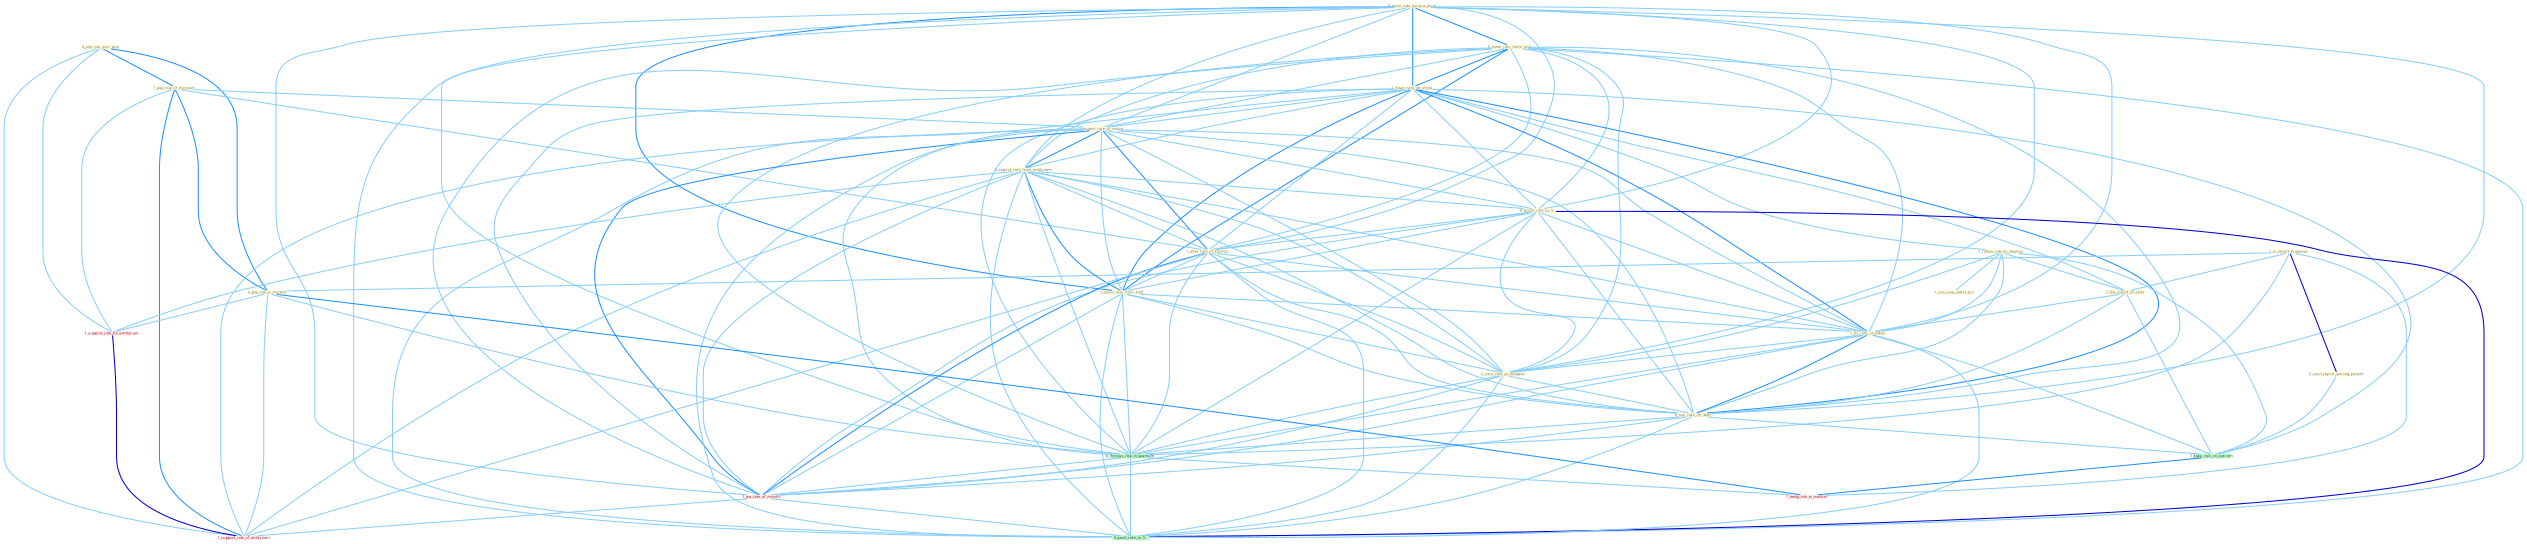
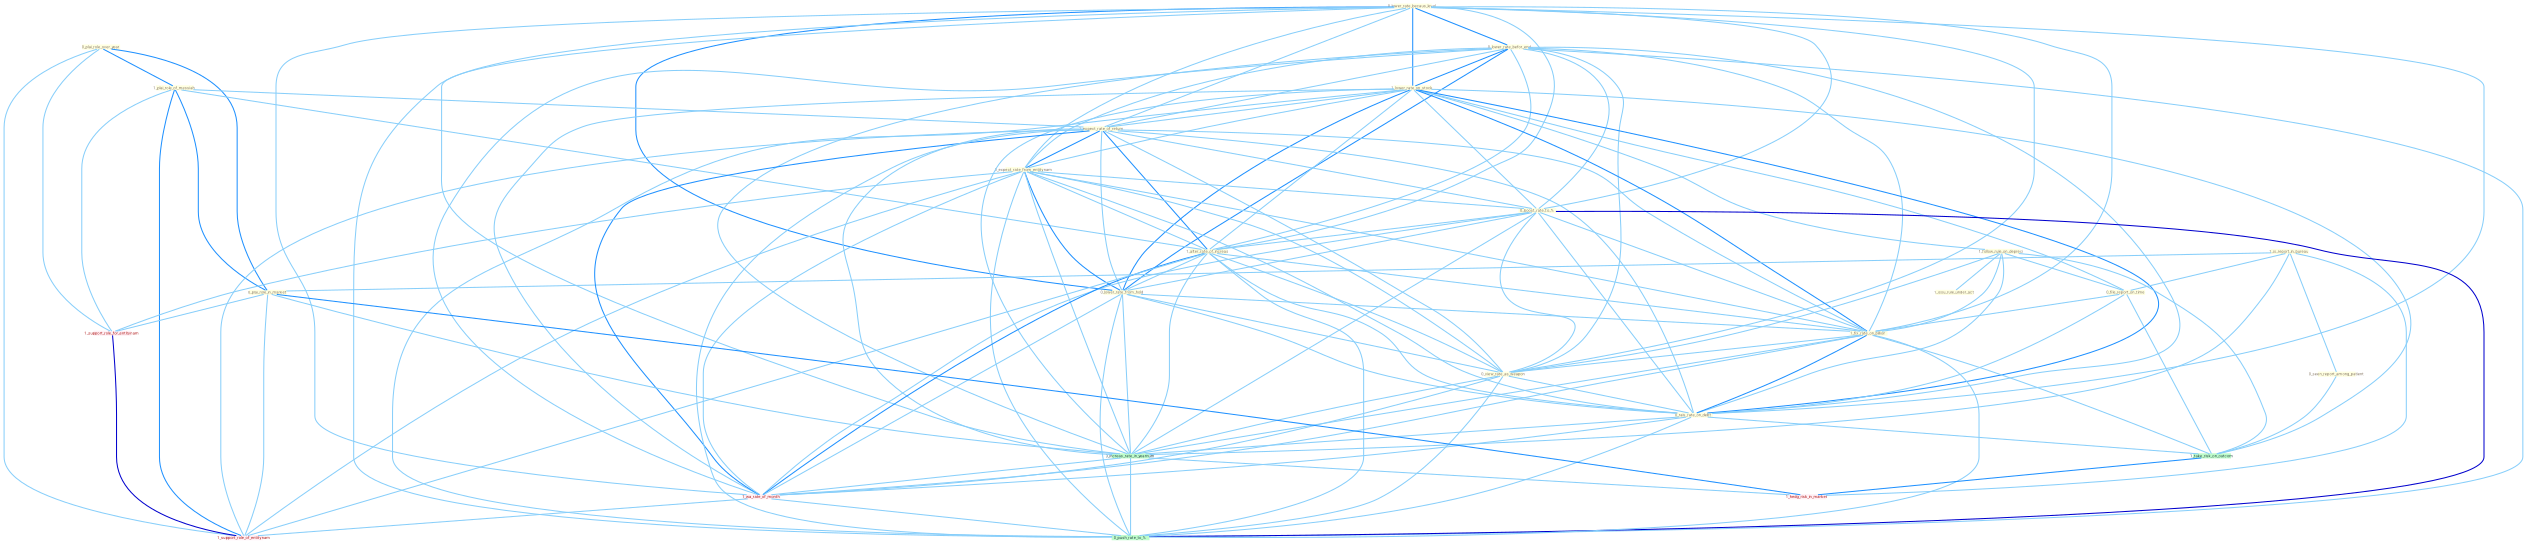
edge "1_is_report_in_bureau" -- "0_seen_report_among_patient": color #0000cd -> #87cefa
node "0_increas_risk_in_yearnum": label "0_increas_risk_in_yearnum" -> "0_increas_rate_in_yearnum"
